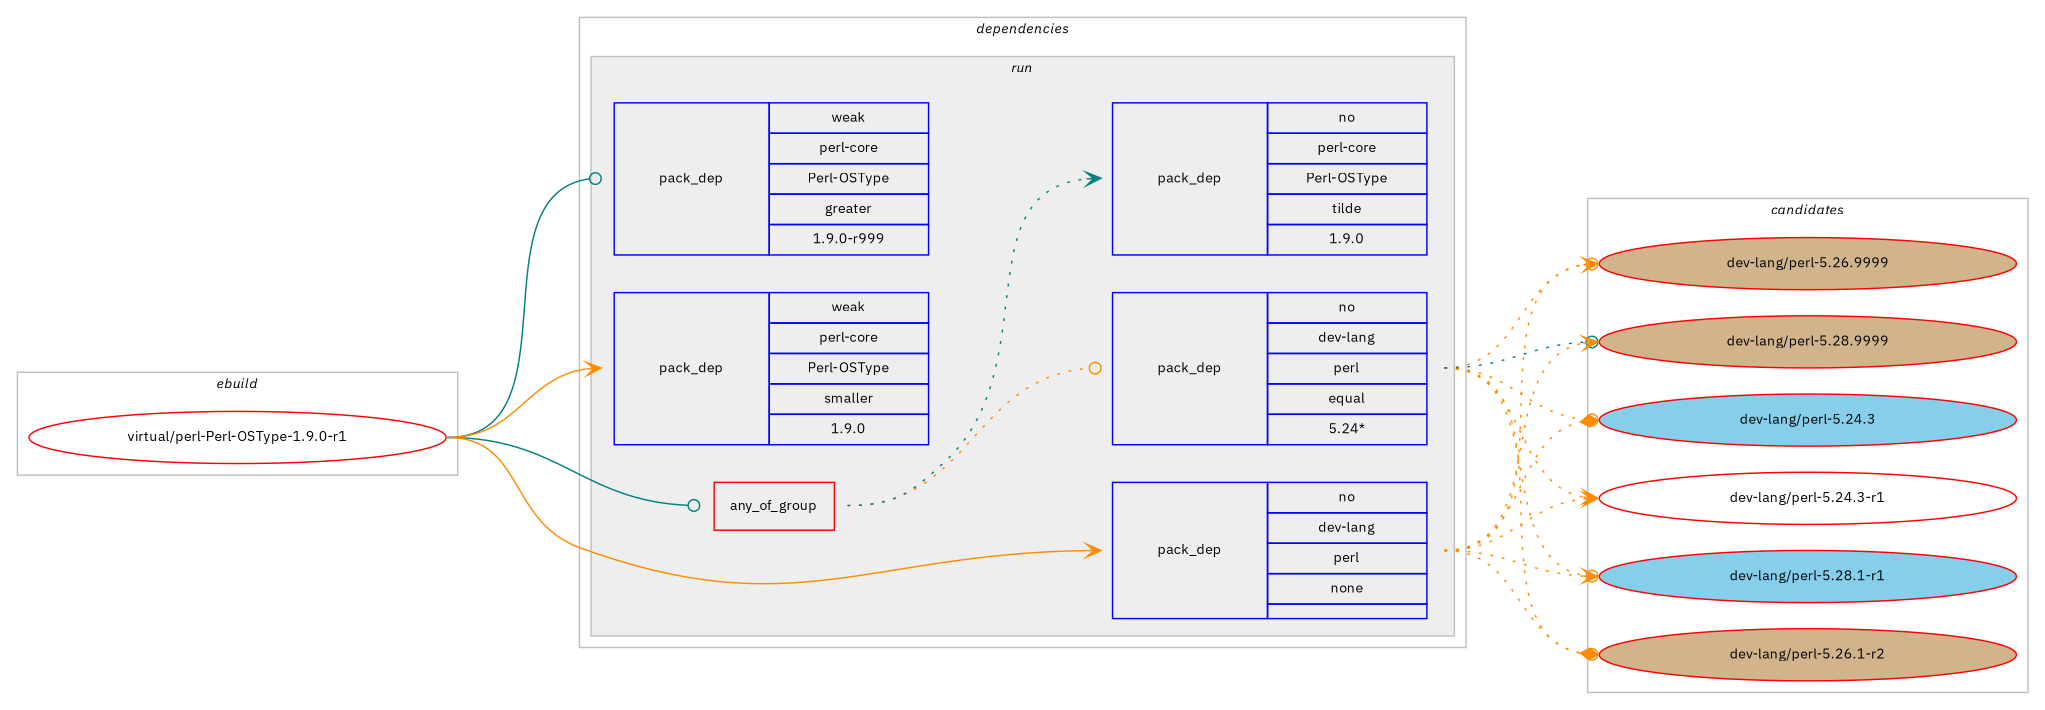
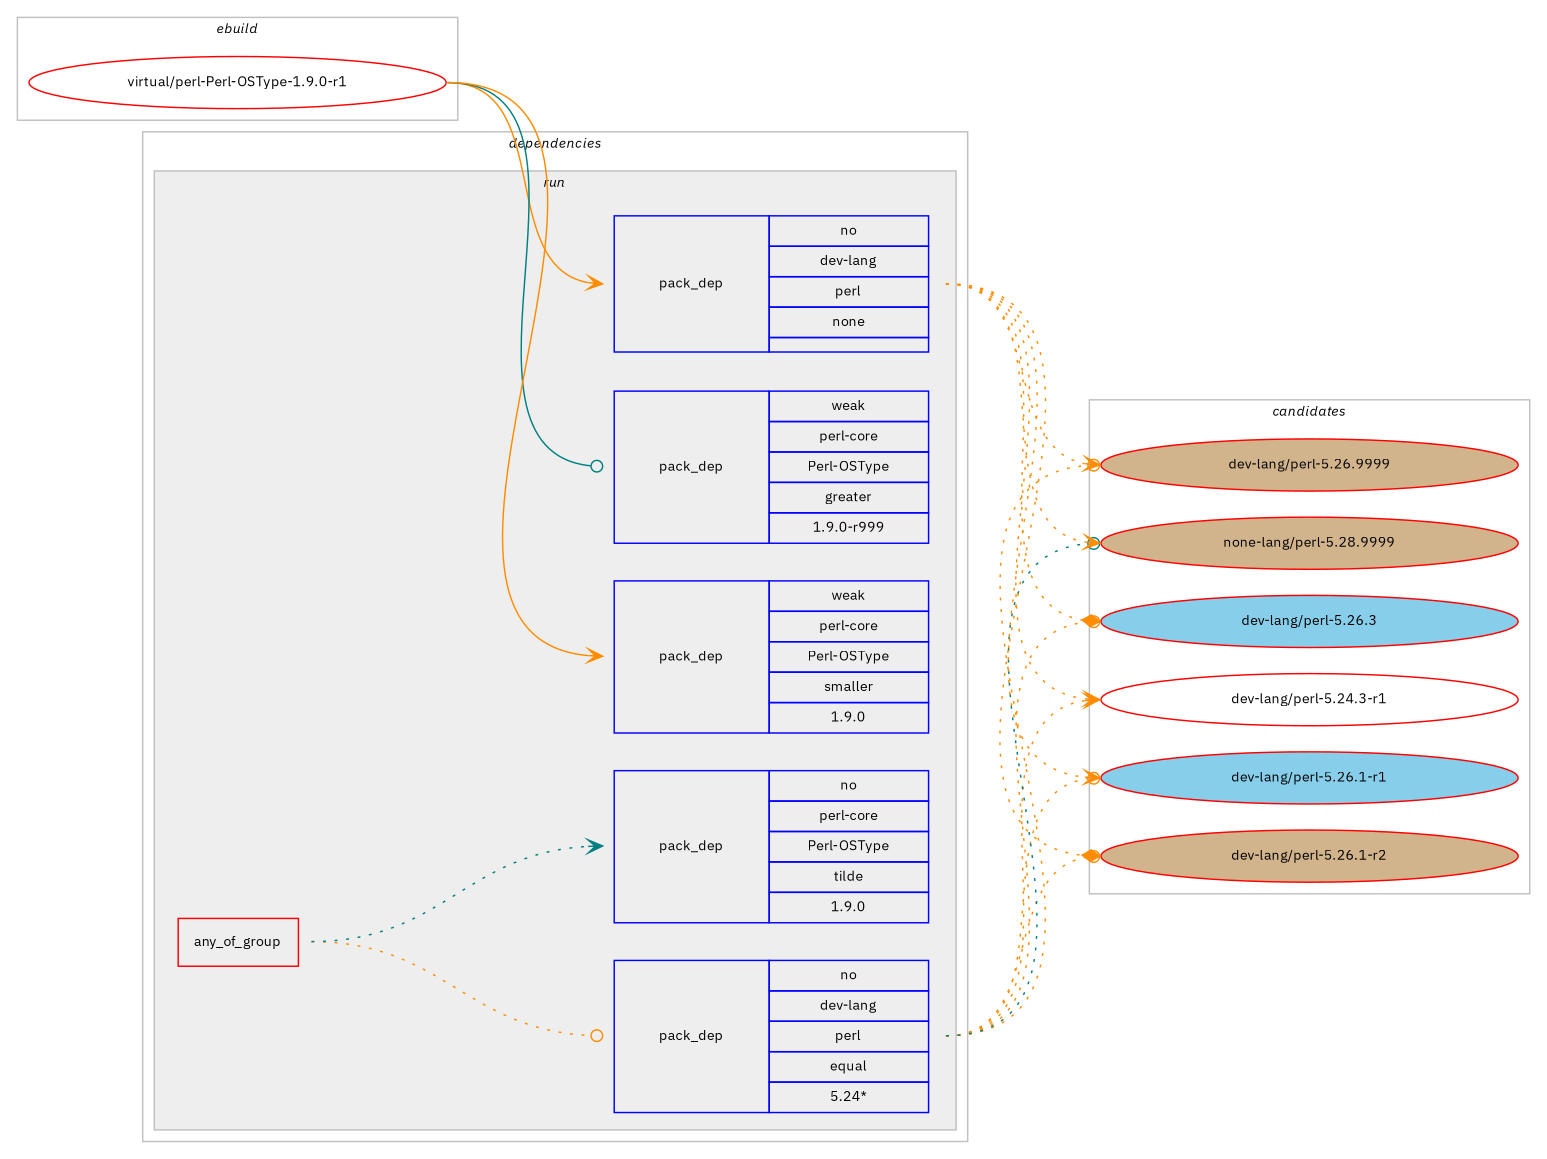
node "dev-lang/perl-5.28.9999": label "dev-lang/perl-5.28.9999" -> "none-lang/perl-5.28.9999"
node "dev-lang/perl-5.24.3": label "dev-lang/perl-5.24.3" -> "dev-lang/perl-5.26.3"
edge "virtual/perl-Perl-OSType-1.9.0-r1" -> "any_of_group": removed
node "dev-lang/perl-5.28.1-r1": label "dev-lang/perl-5.28.1-r1" -> "dev-lang/perl-5.26.1-r1"
